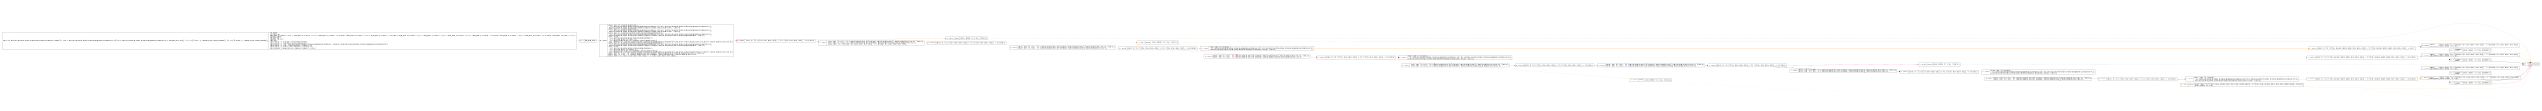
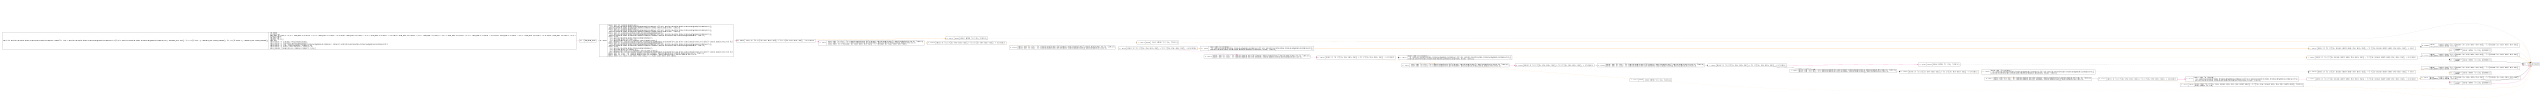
node "76: 0x004d": added
node "84: 0x005c": text "RETURN_RETURN" -> "ORIG_RETURN"
